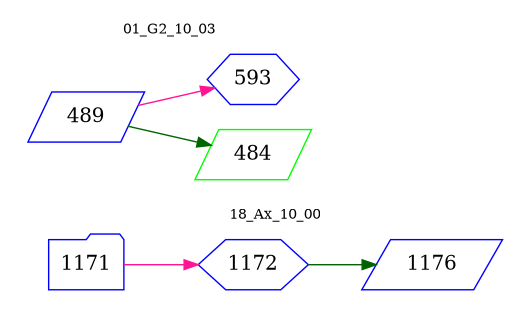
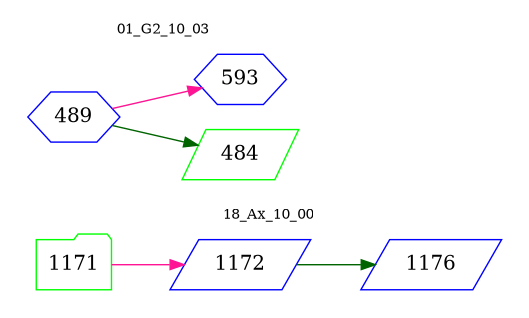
node "489": shape parallelogram -> hexagon
node "1171": color blue -> green
node "1172": shape hexagon -> parallelogram
